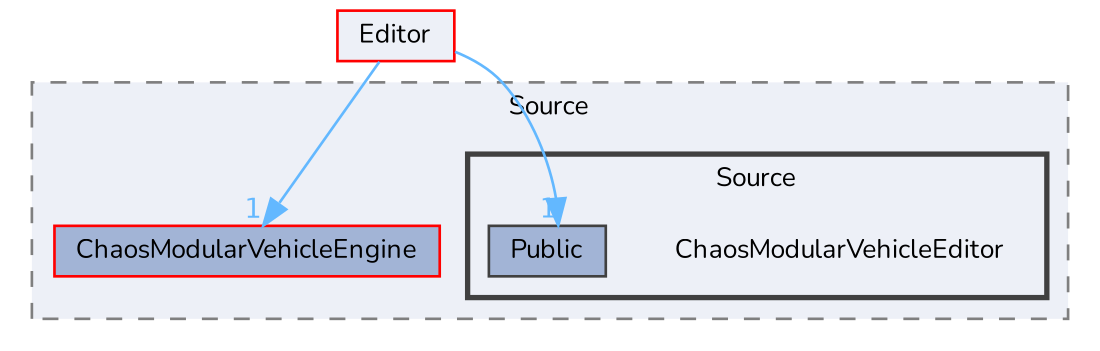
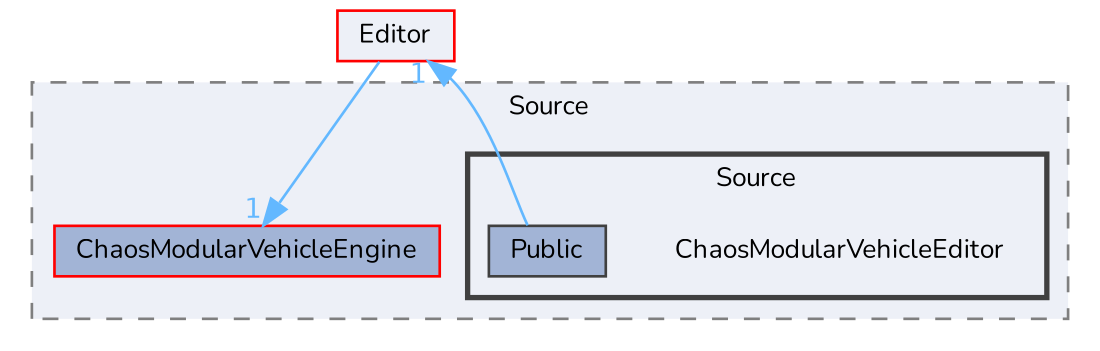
edge "Editor" -> "Public": reversed
